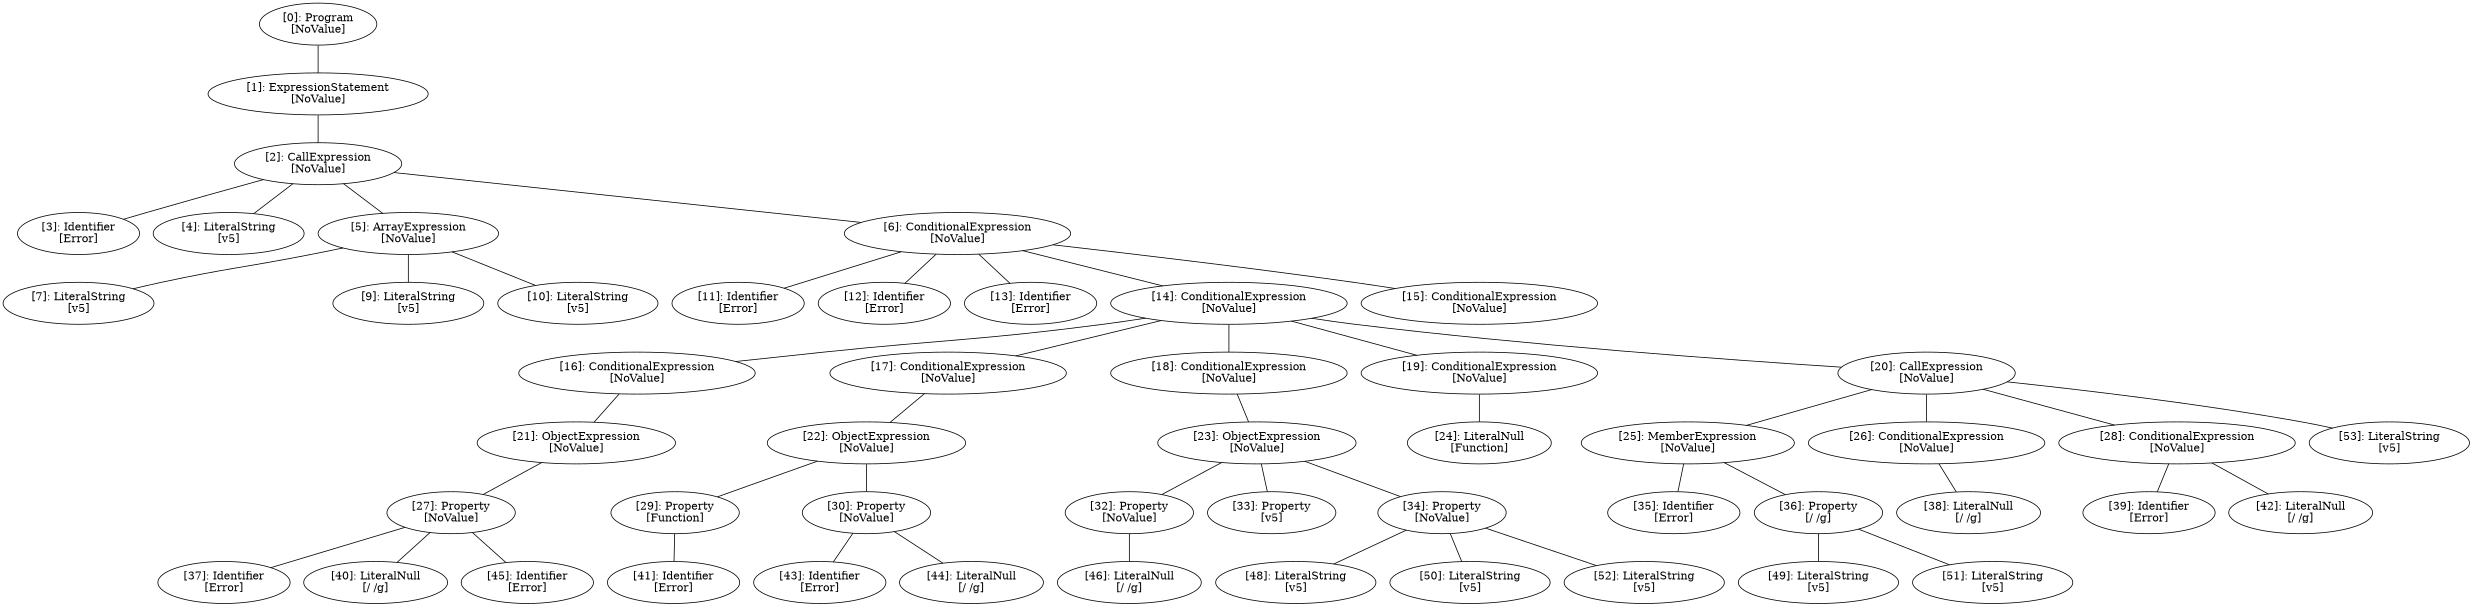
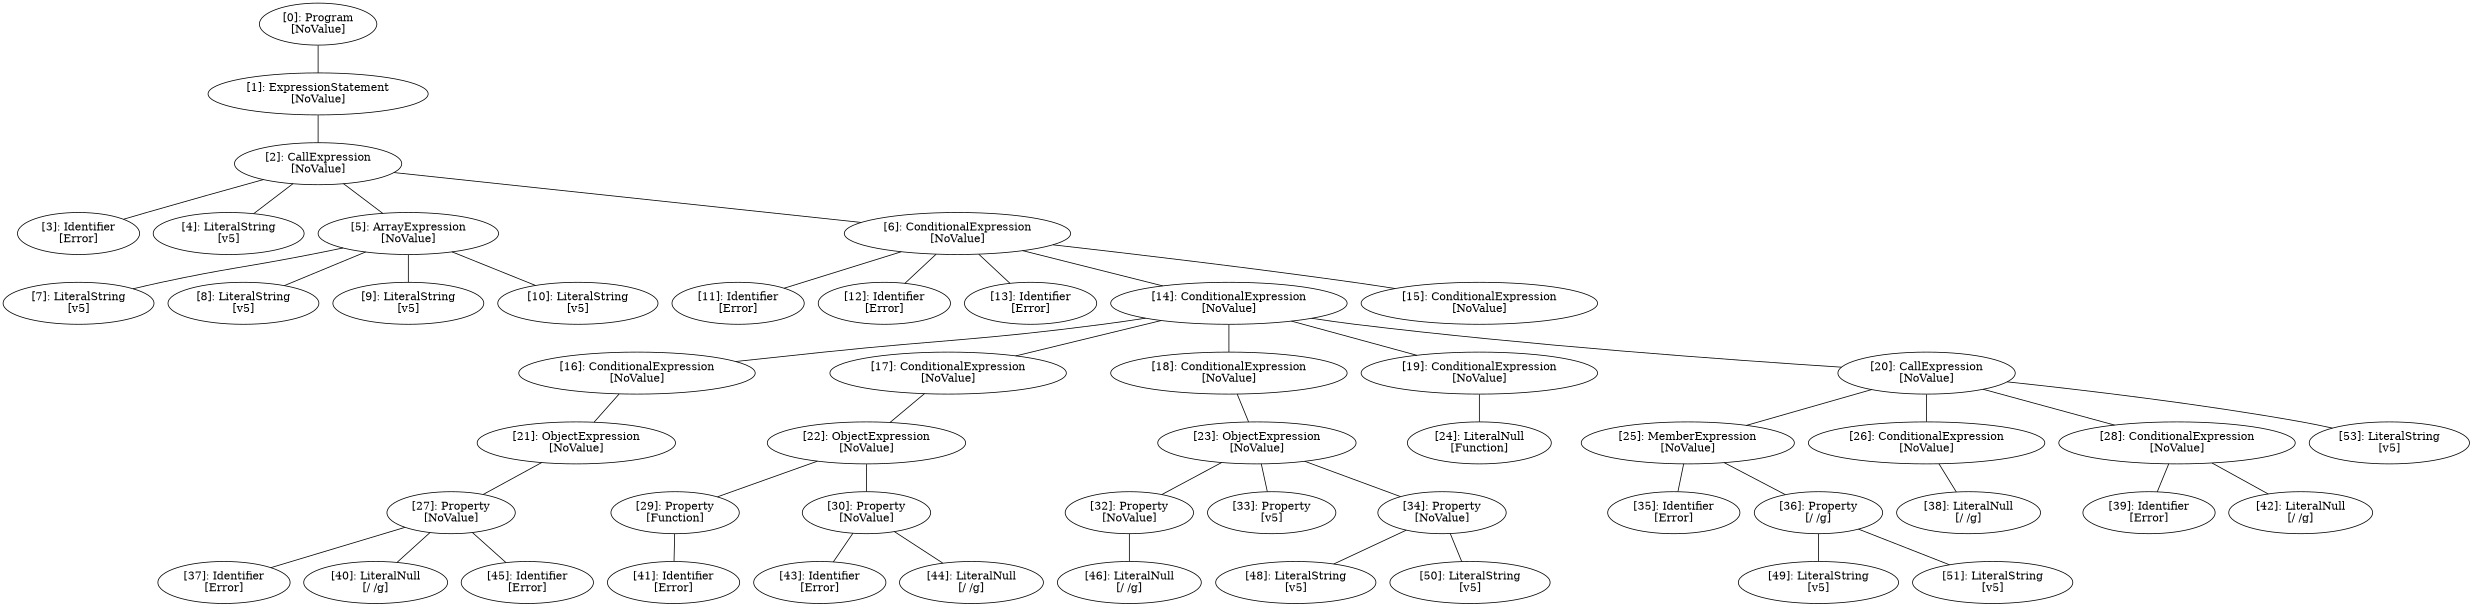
node "[8]: LiteralString [v5]": added
node "[52]: LiteralString [v5]": removed
